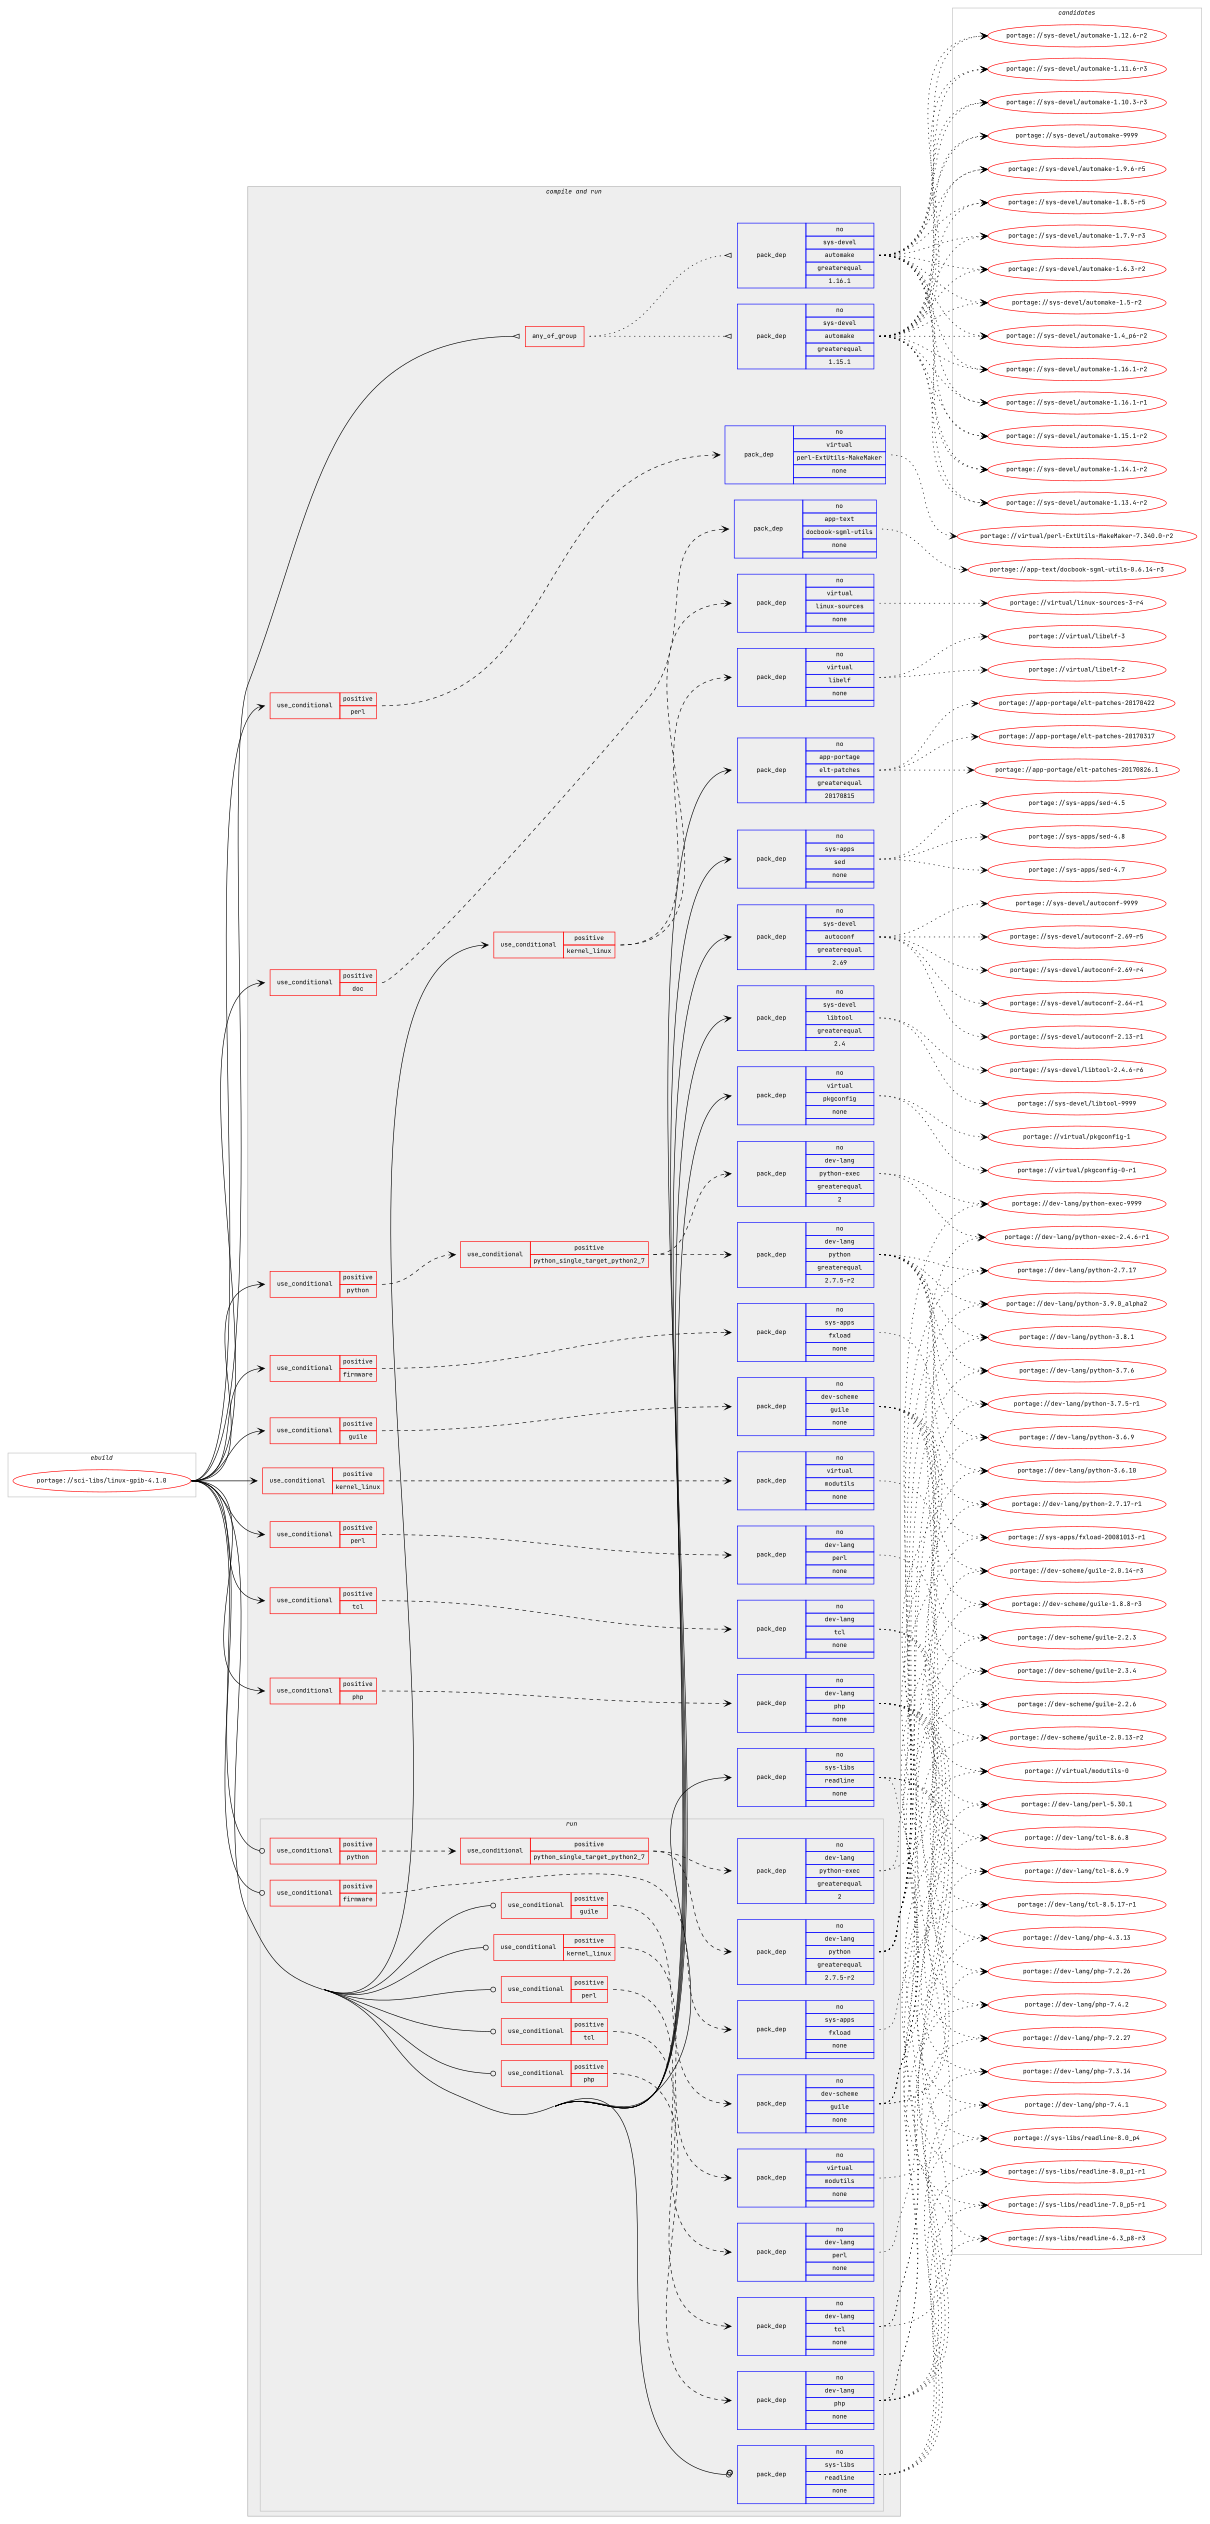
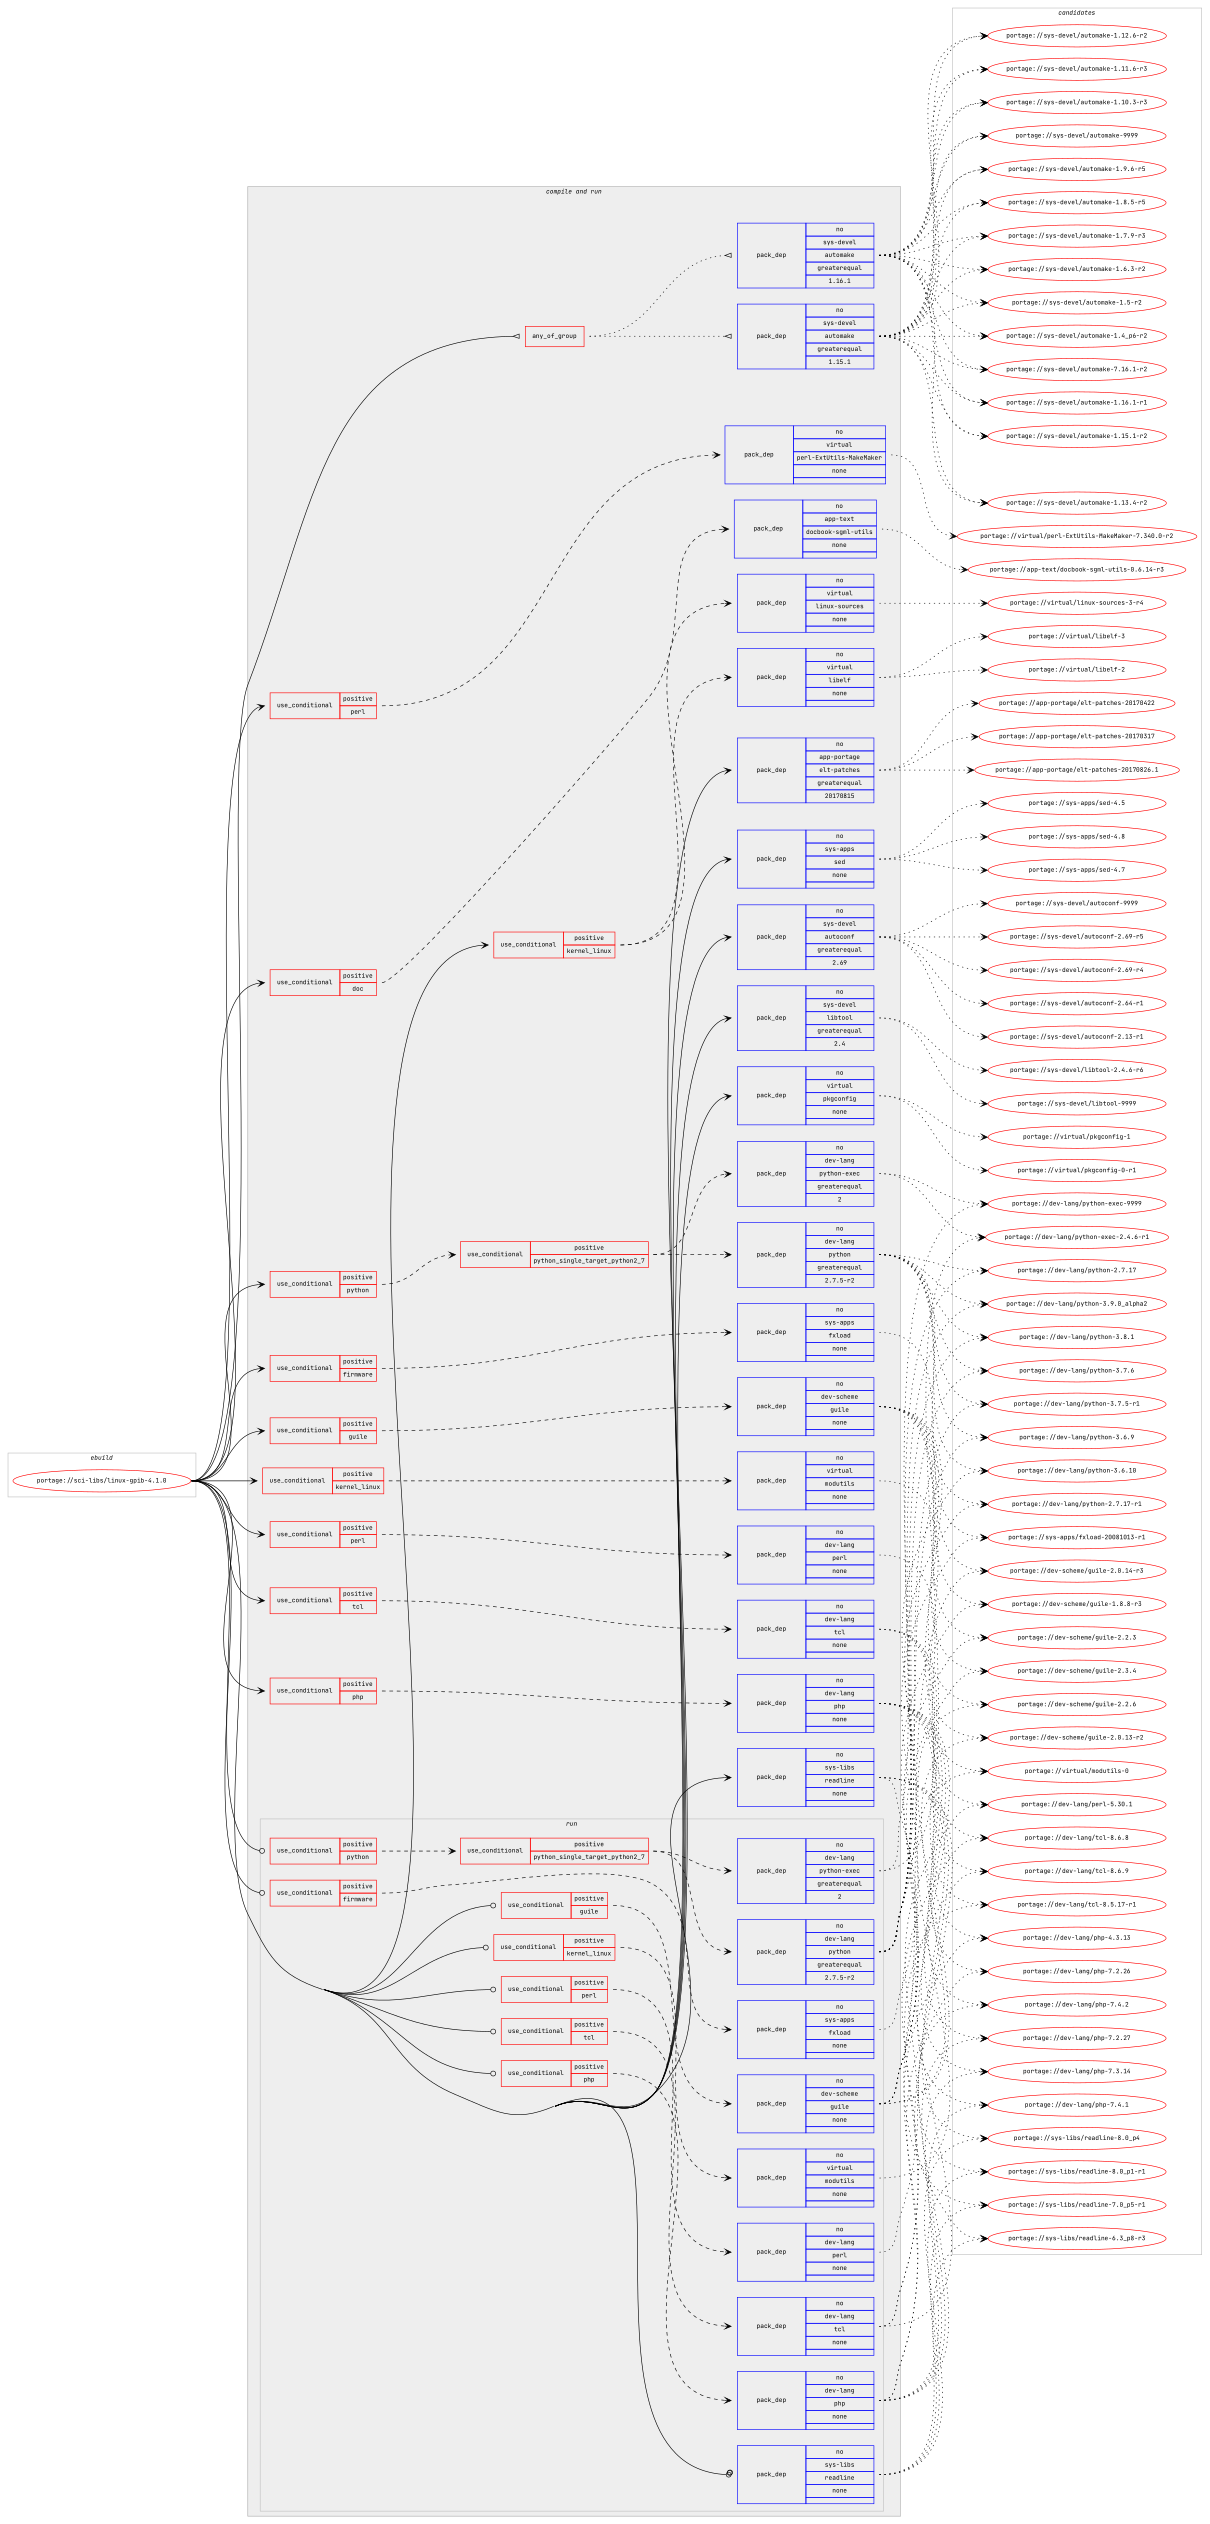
node "portage://sys-devel/automake-1.16.1-r2": label "portage://sys-devel/automake-1.16.1-r2" -> "portage://sys-devel/automake-7.16.1-r2"
node "portage://sys-devel/automake-1.14.1-r2": removed
